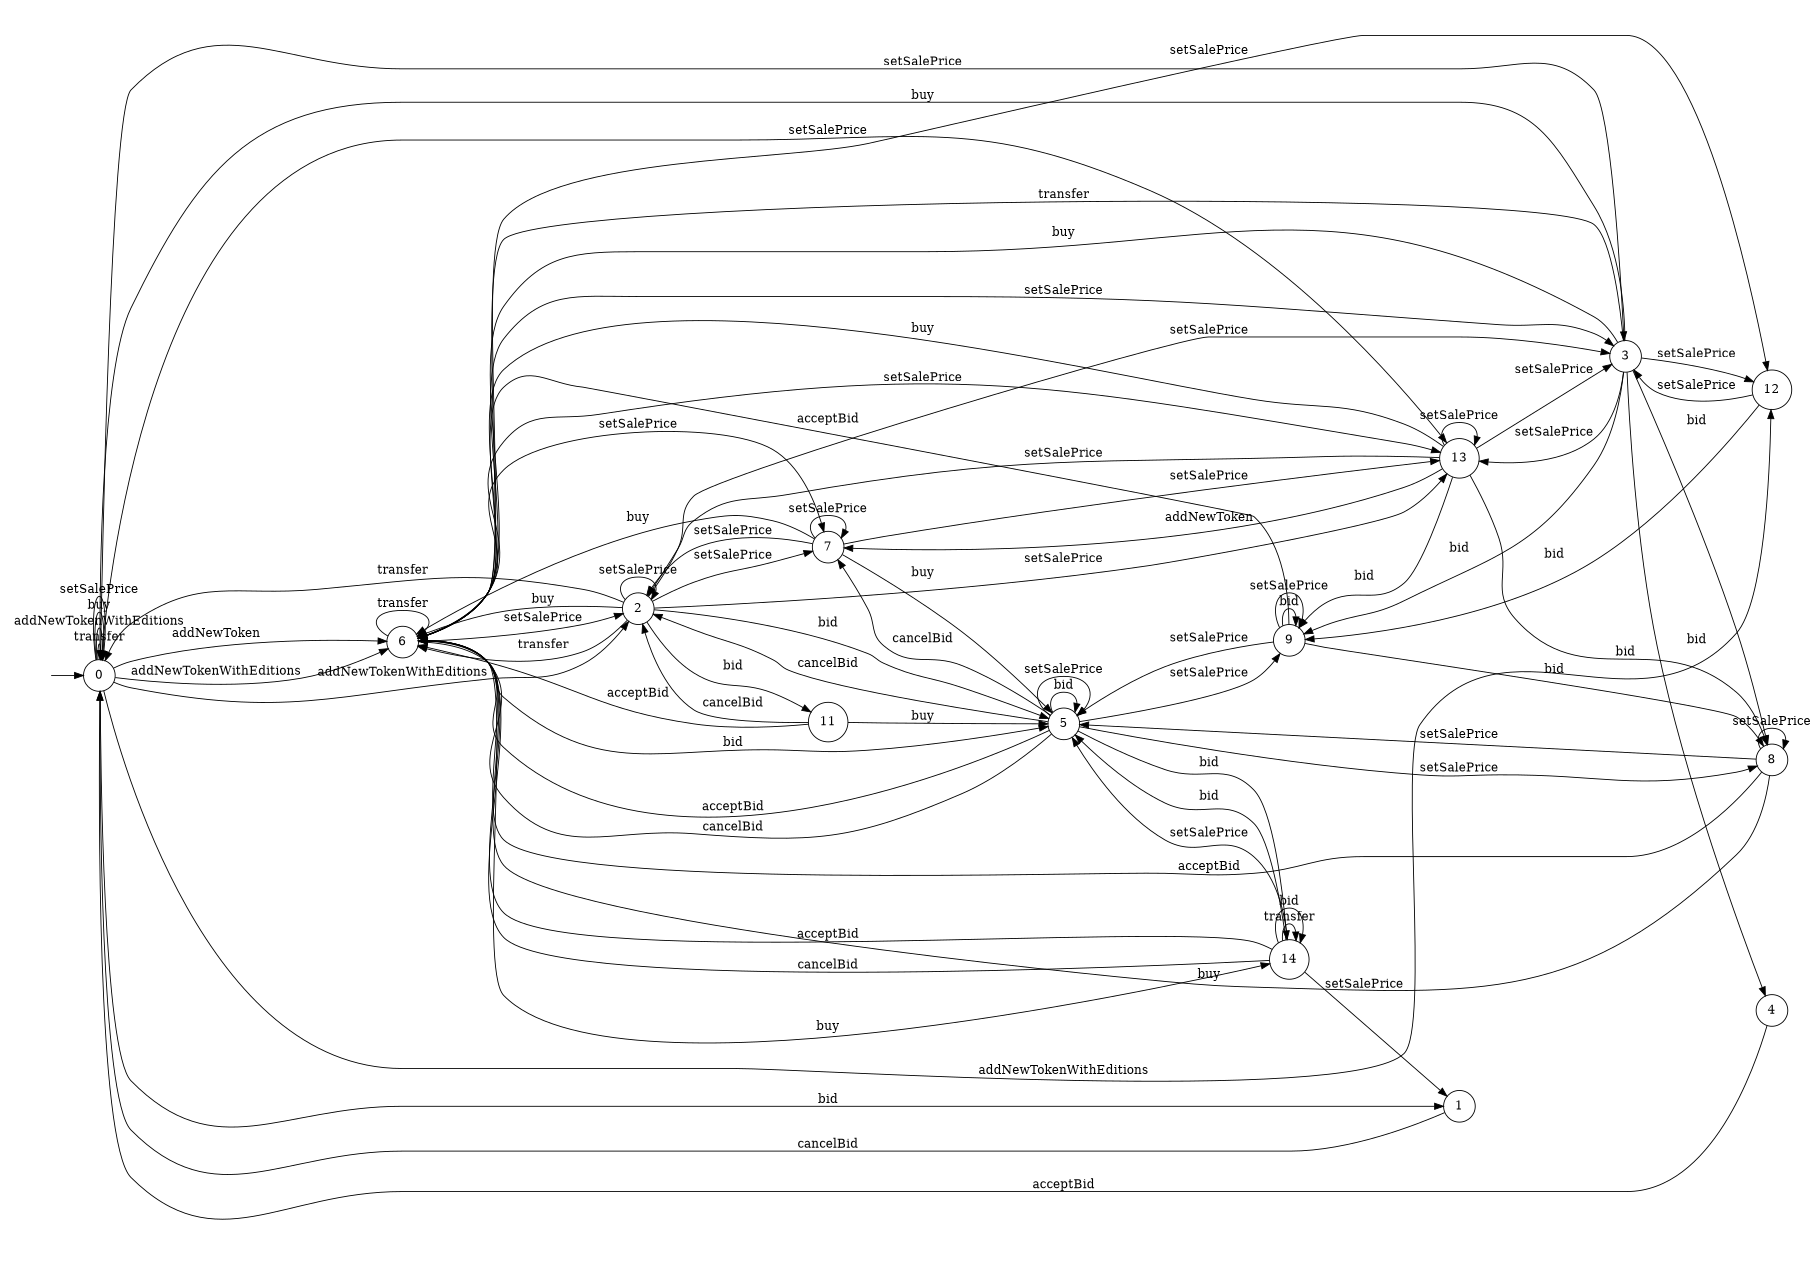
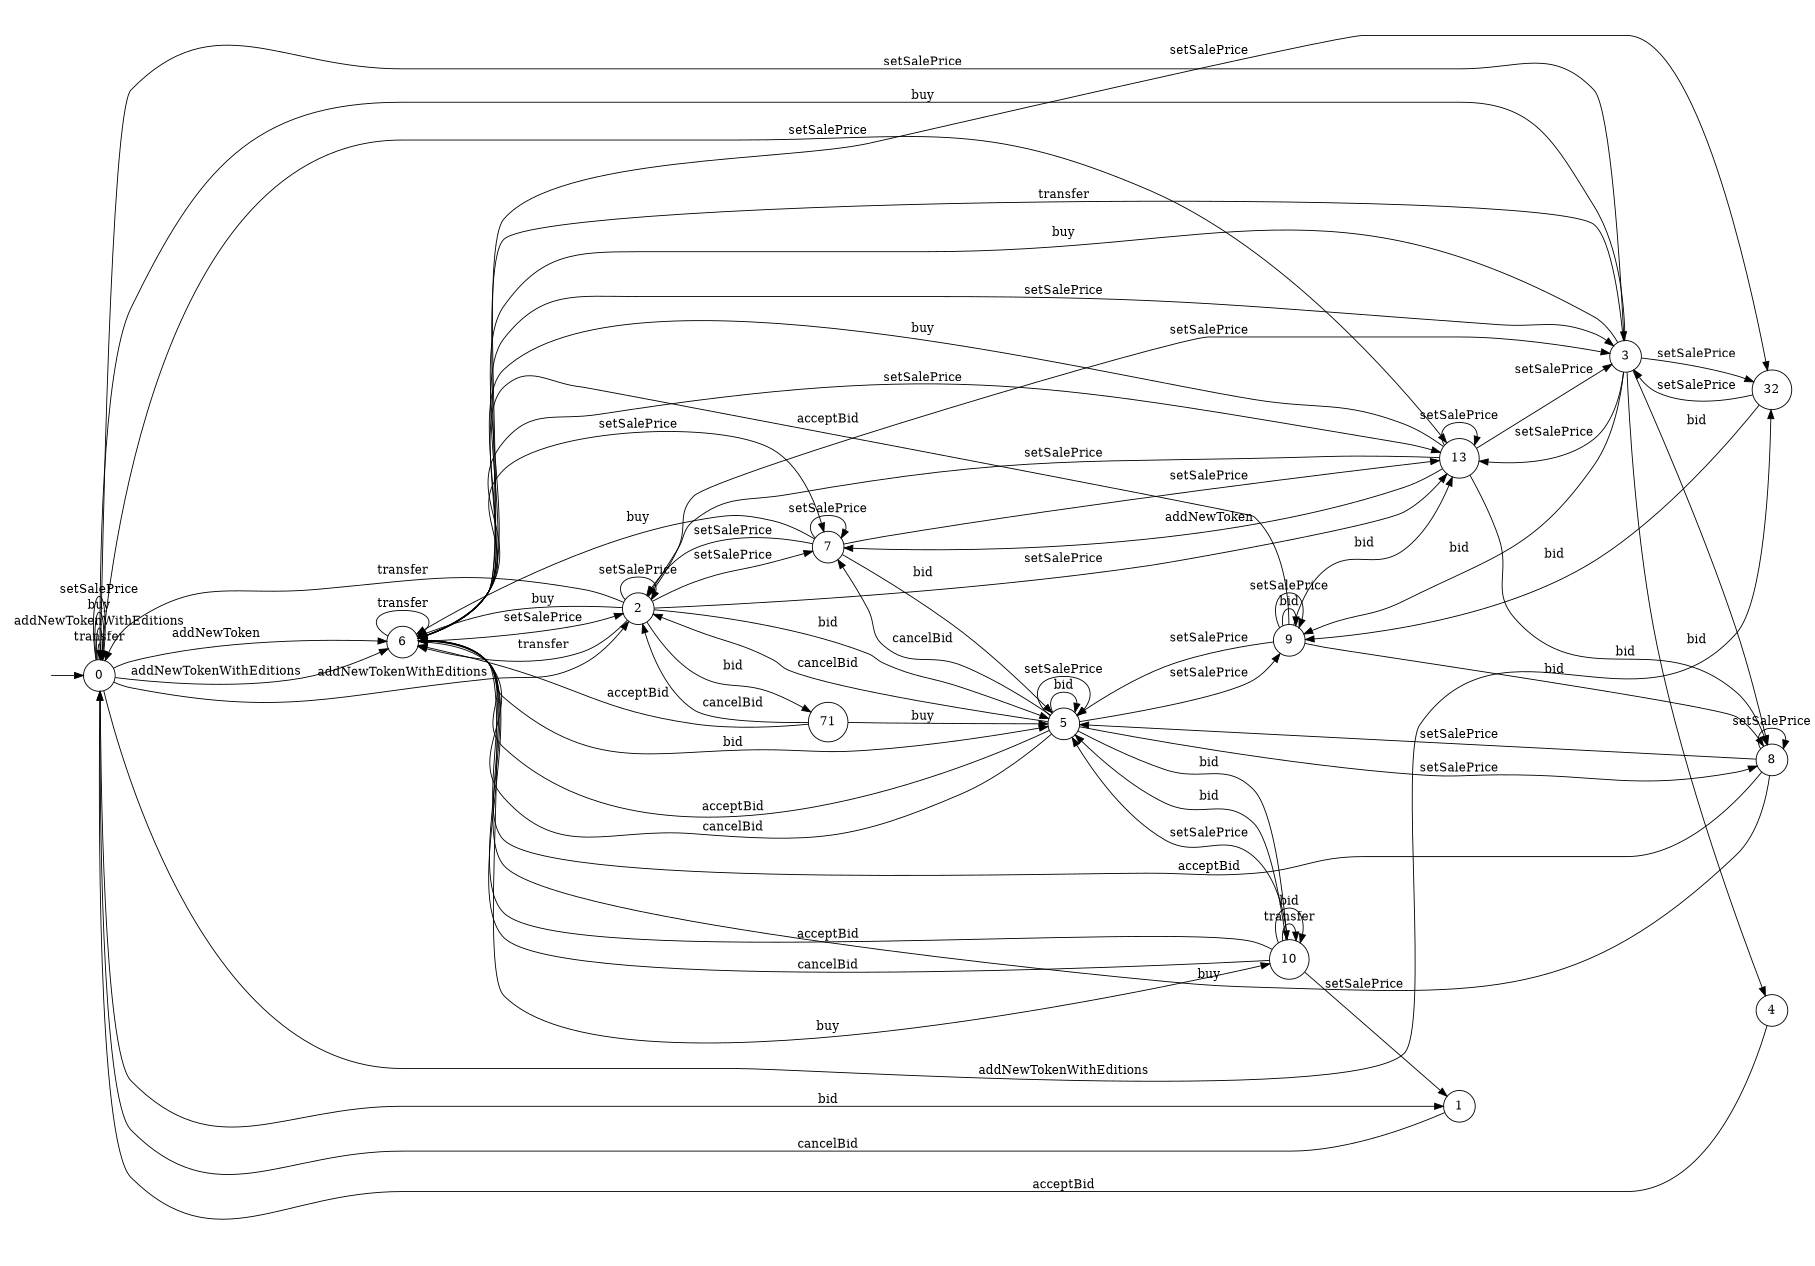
node "12": label "12" -> "32"
edge "7" -> "5": label "buy" -> "bid"
edge "13" -> "9": reversed
node "11": label "11" -> "71"
node "14": label "14" -> "10"
